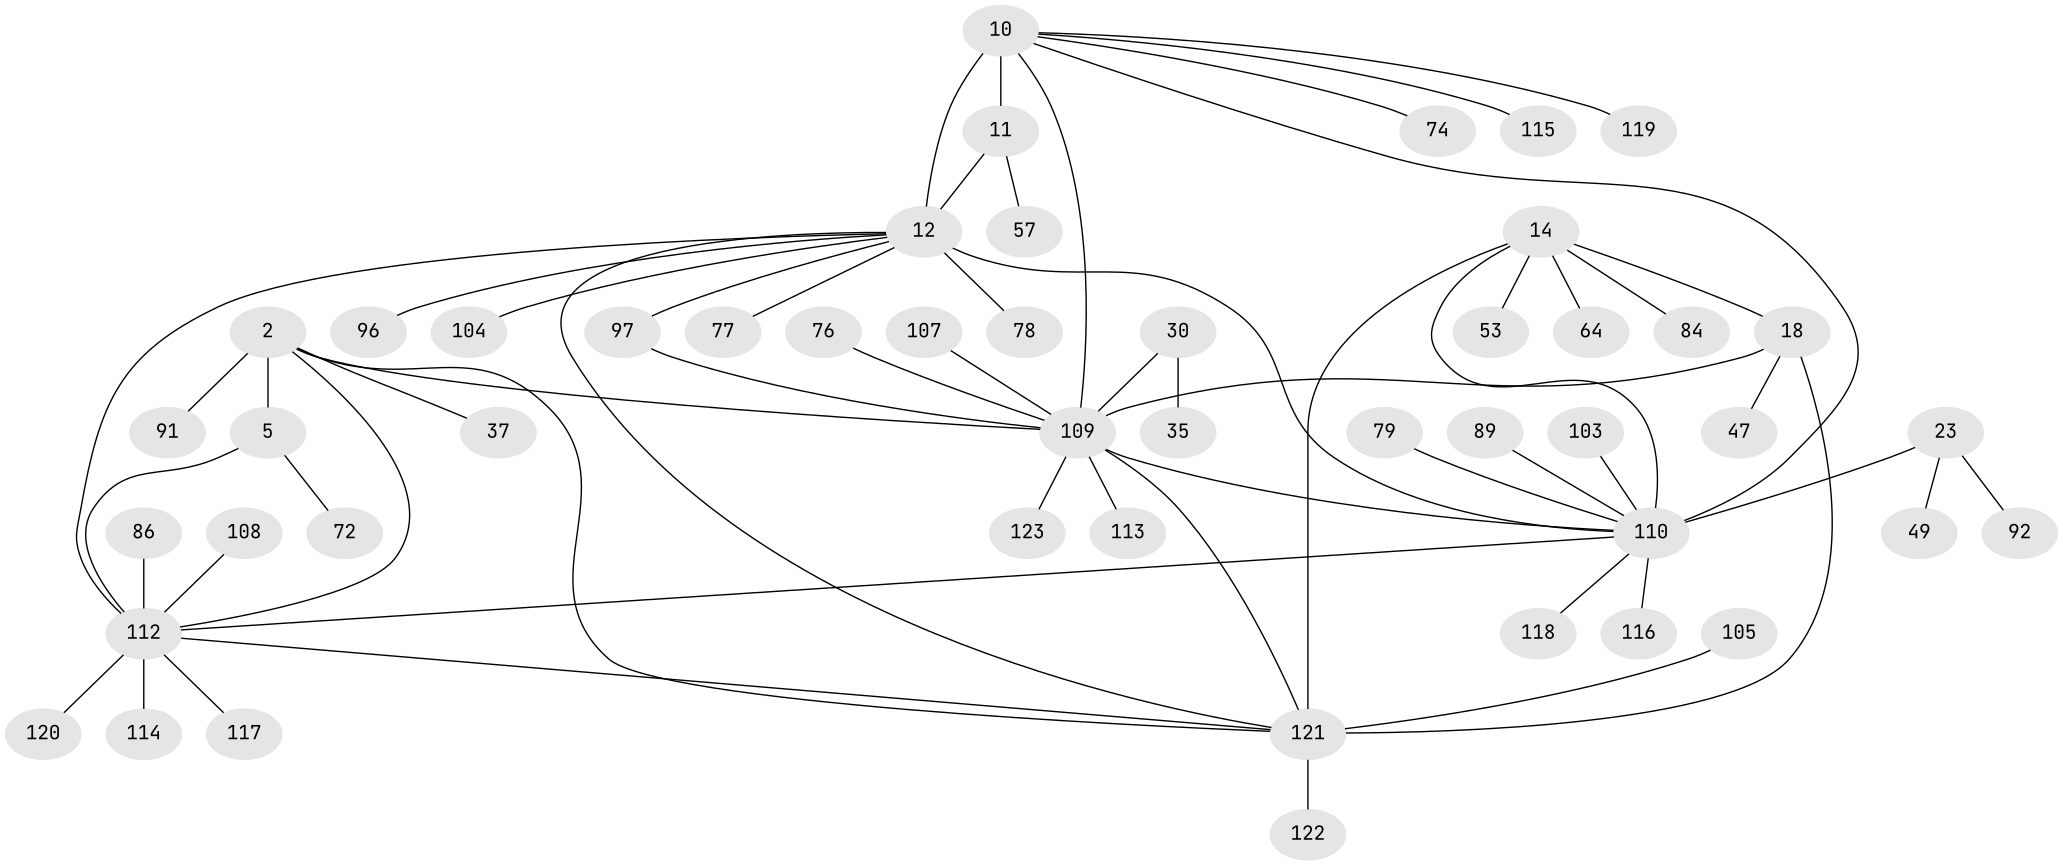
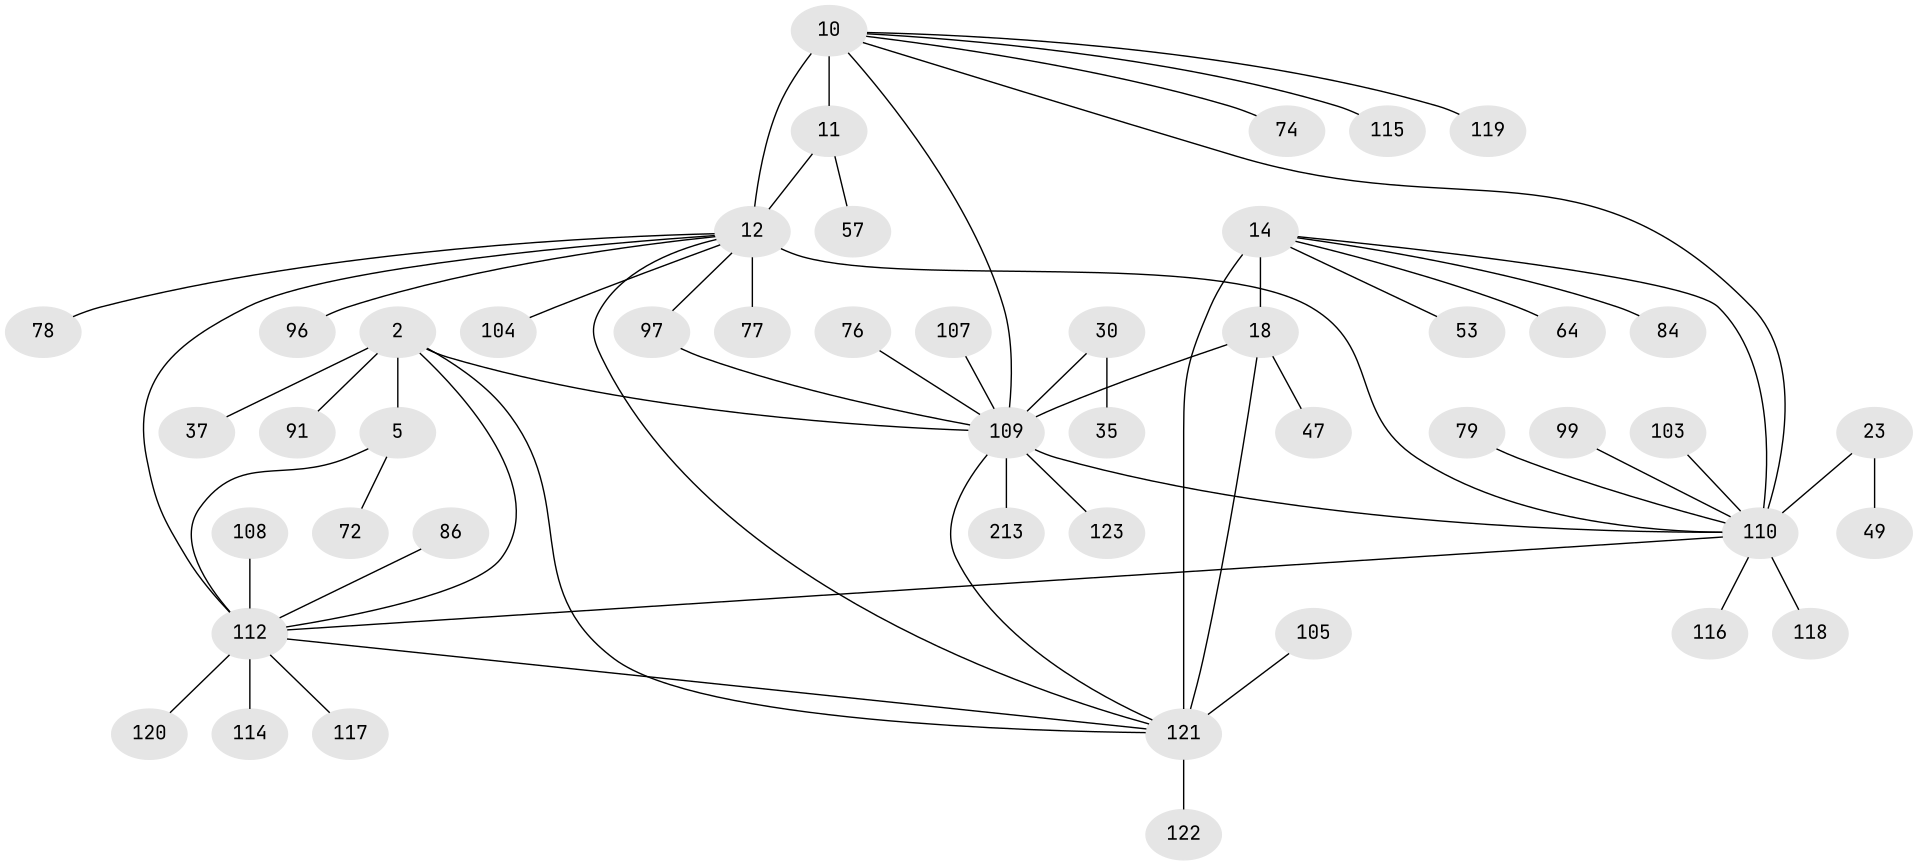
node "89": label "89" -> "99"
node "113": label "113" -> "213"
node "92": removed
